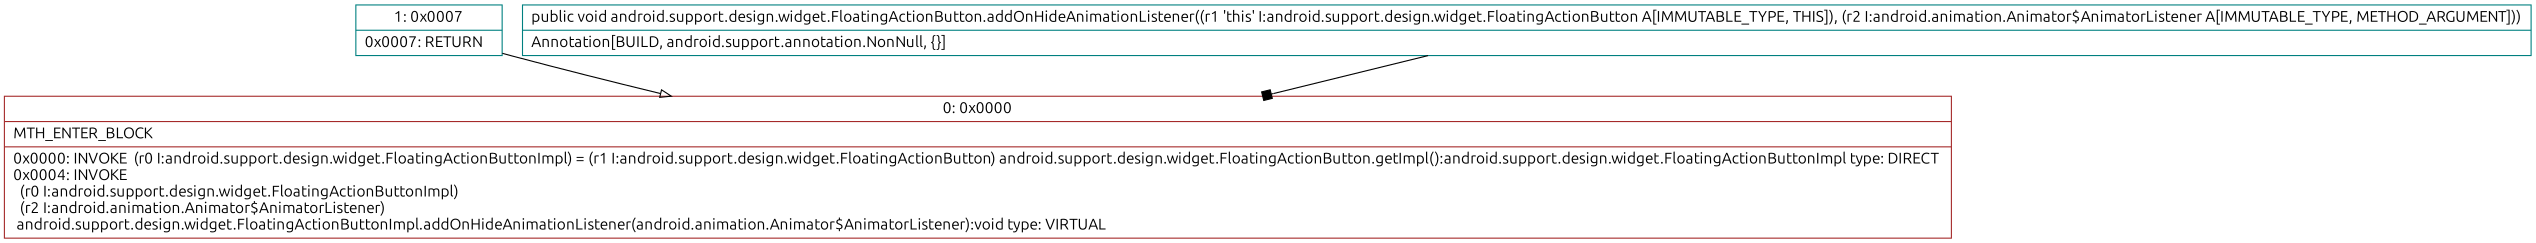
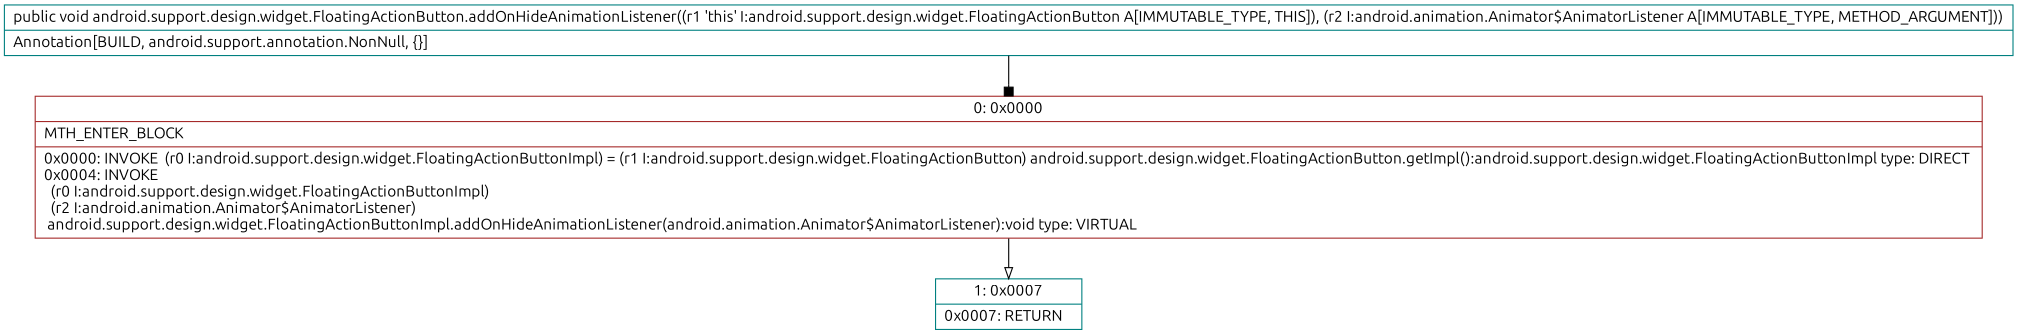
edge "1: 0x0007" -> "0: 0x0000": reversed
